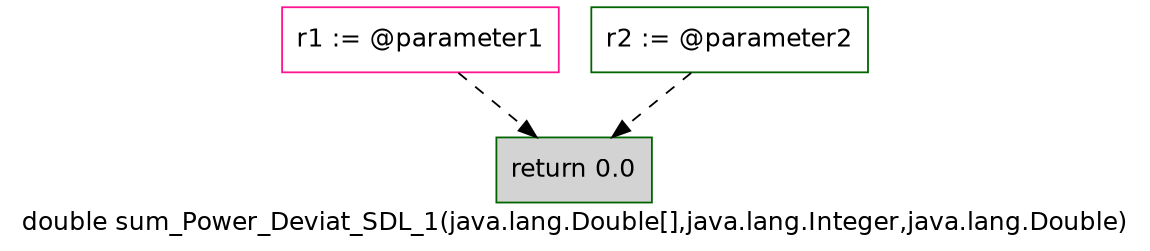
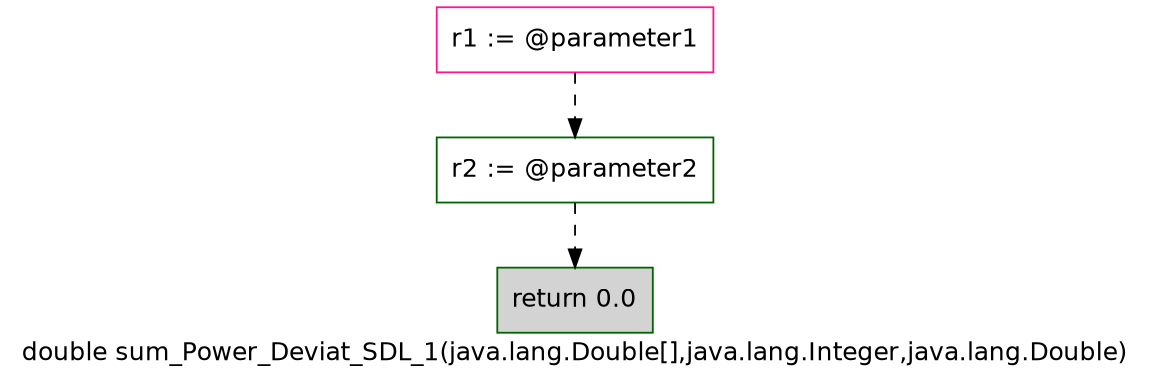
edge "r1 := @parameter1" -> "return 0.0": now "r1 := @parameter1" -> "r2 := @parameter2"
